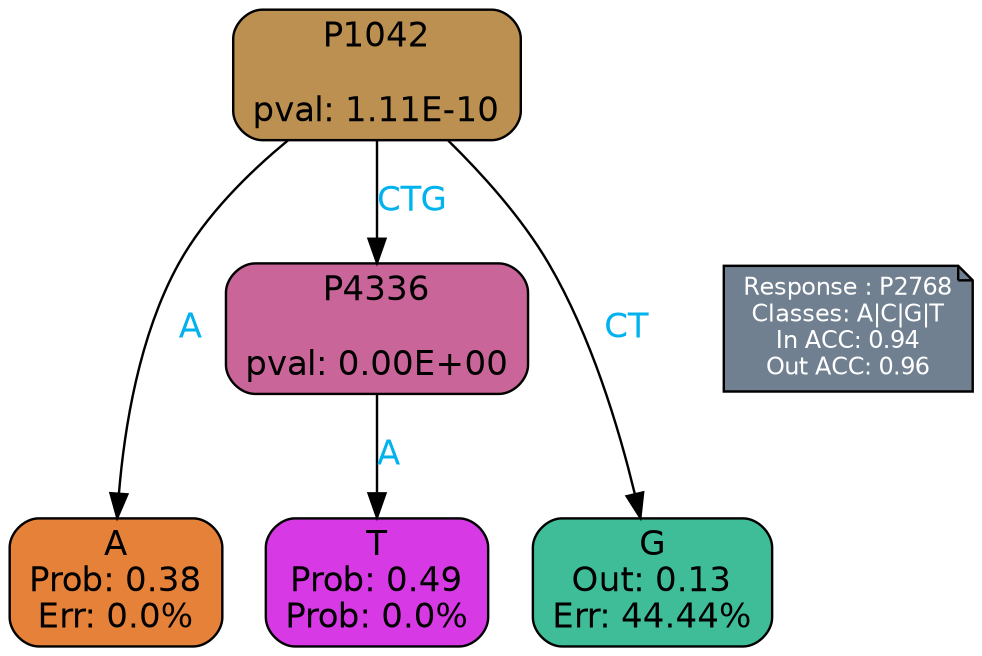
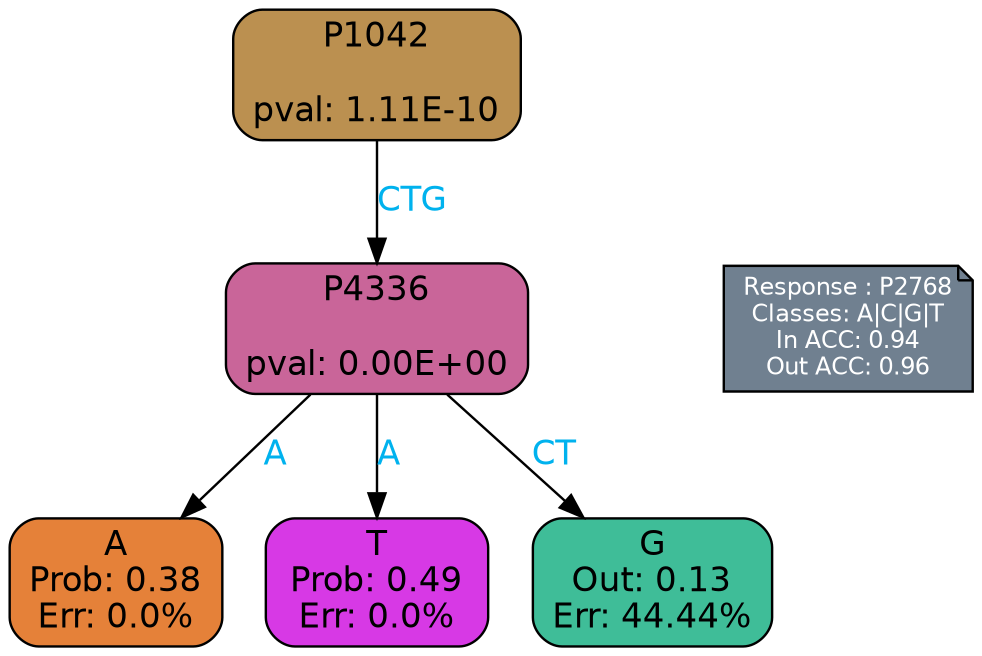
edge "P1042 pval: 1.11E-10" -> "A Prob: 0.38 Err: 0.0%": now "P4336 pval: 0.00E+00" -> "A Prob: 0.38 Err: 0.0%"
edge "P1042 pval: 1.11E-10" -> "G Out: 0.13 Err: 44.44%": now "P4336 pval: 0.00E+00" -> "G Out: 0.13 Err: 44.44%"
node "T Prob: 0.49 Prob: 0.0%": label "T Prob: 0.49 Prob: 0.0%" -> "T Prob: 0.49 Err: 0.0%"
